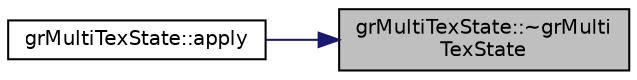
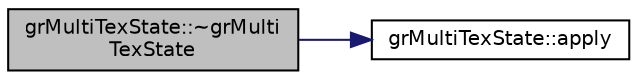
edge "grMultiTexState::apply" -> "grMultiTexState::~grMulti TexState": reversed
